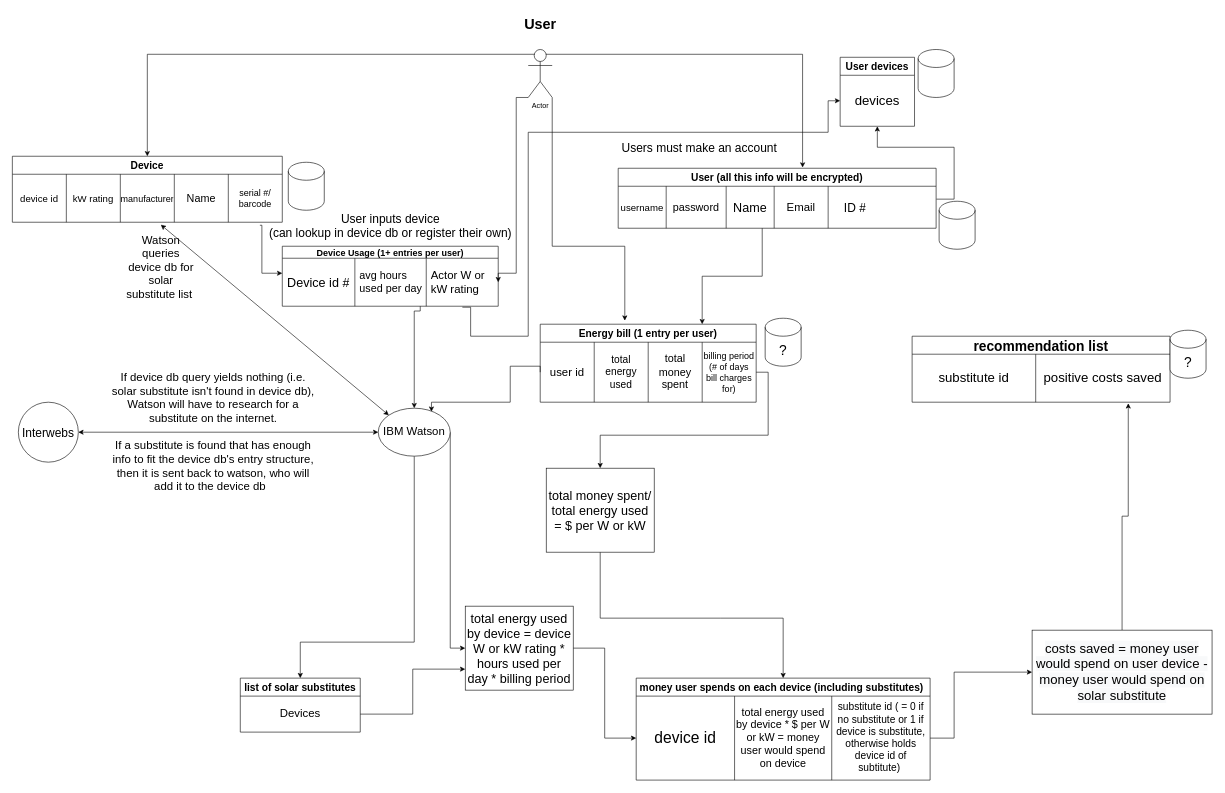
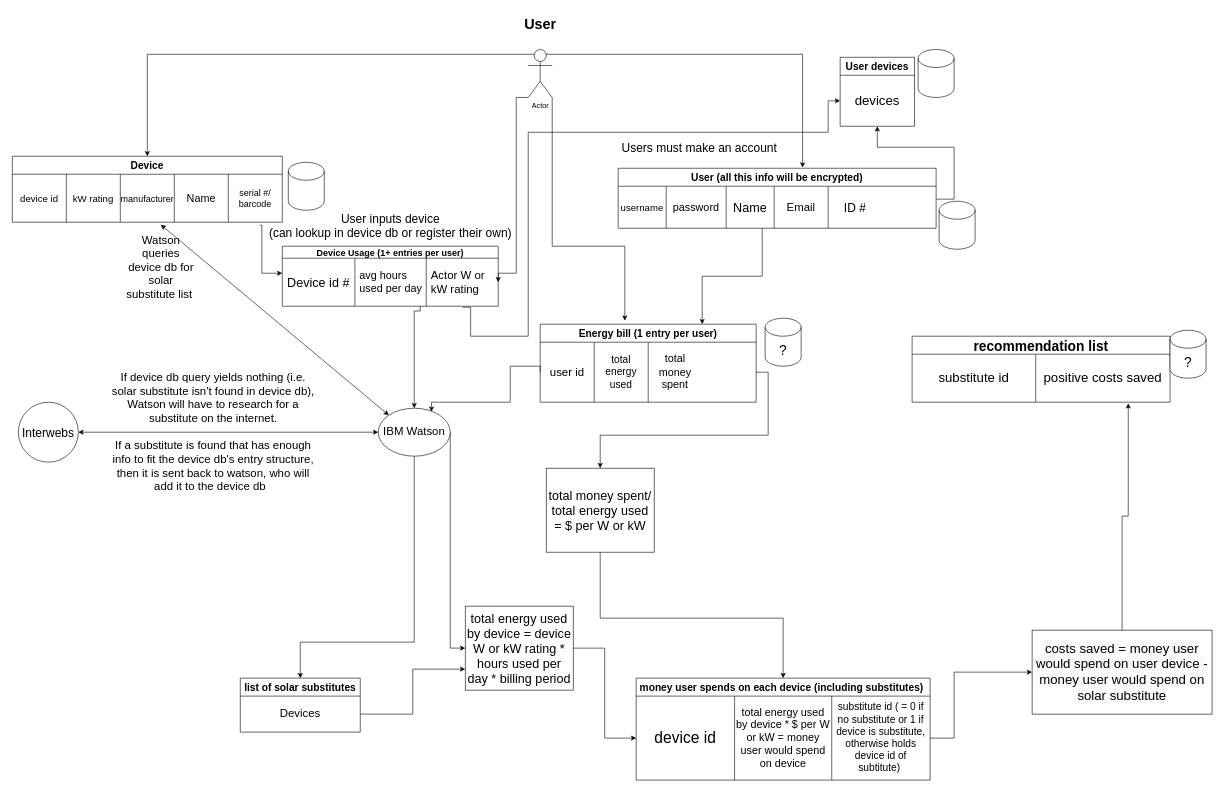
node "billing period (# of days bill charges for)": removed
